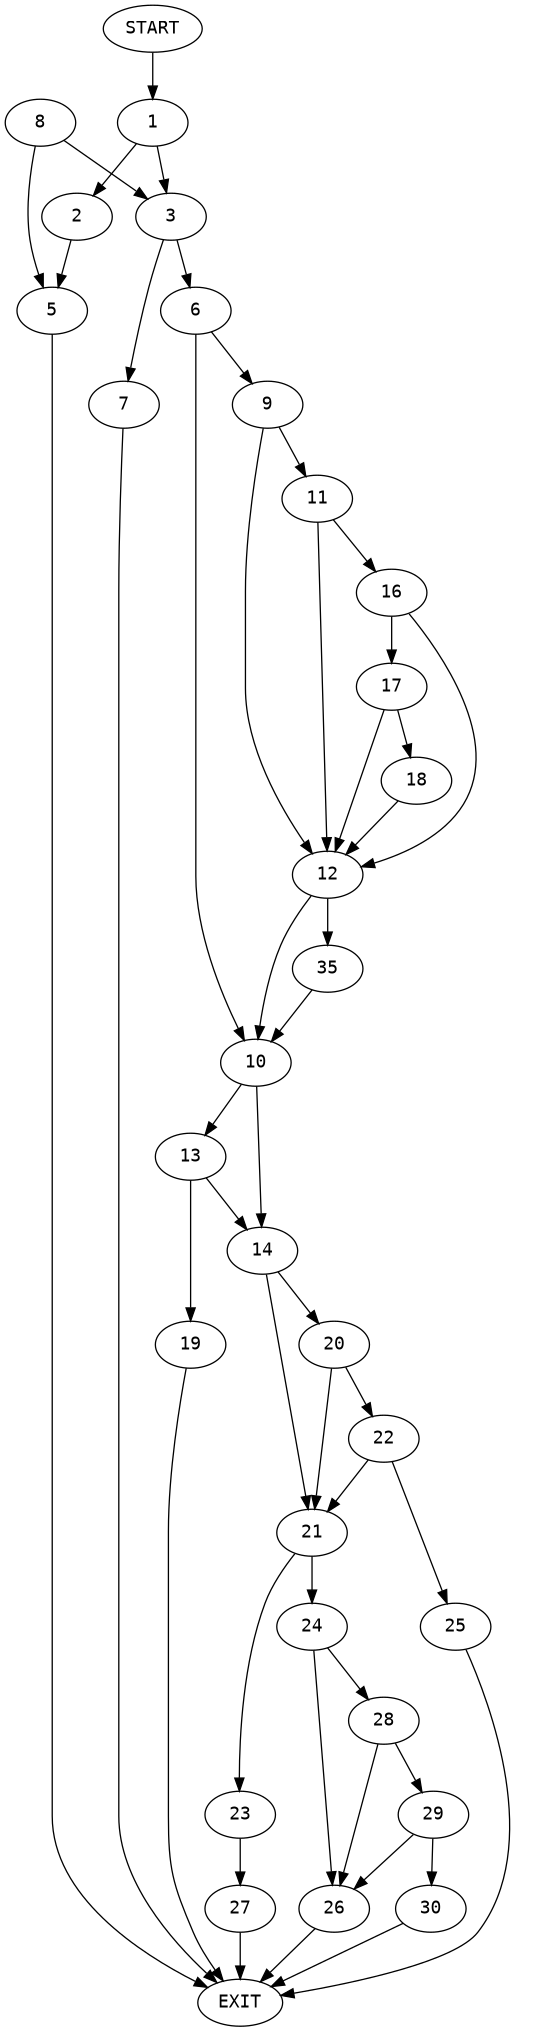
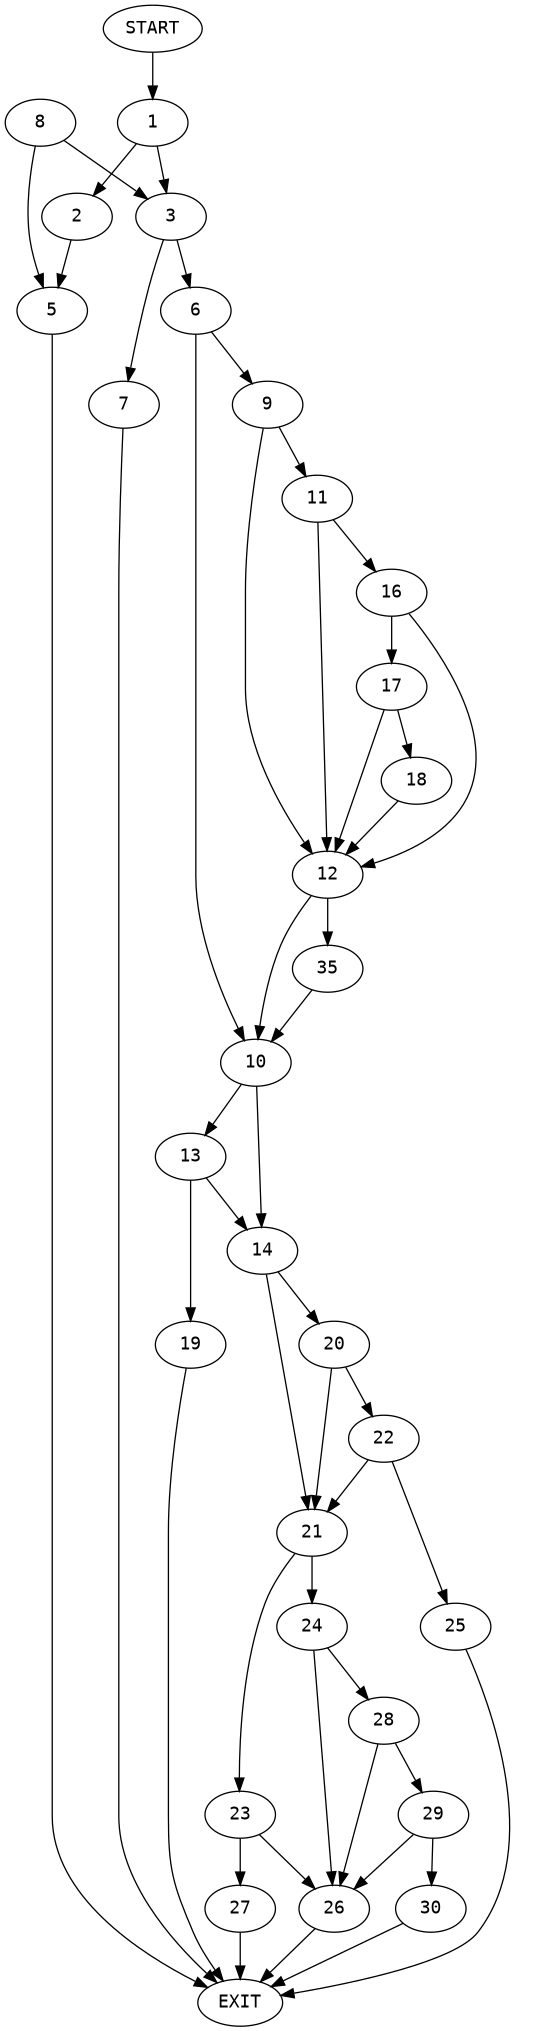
edge "23" -> "26": added
